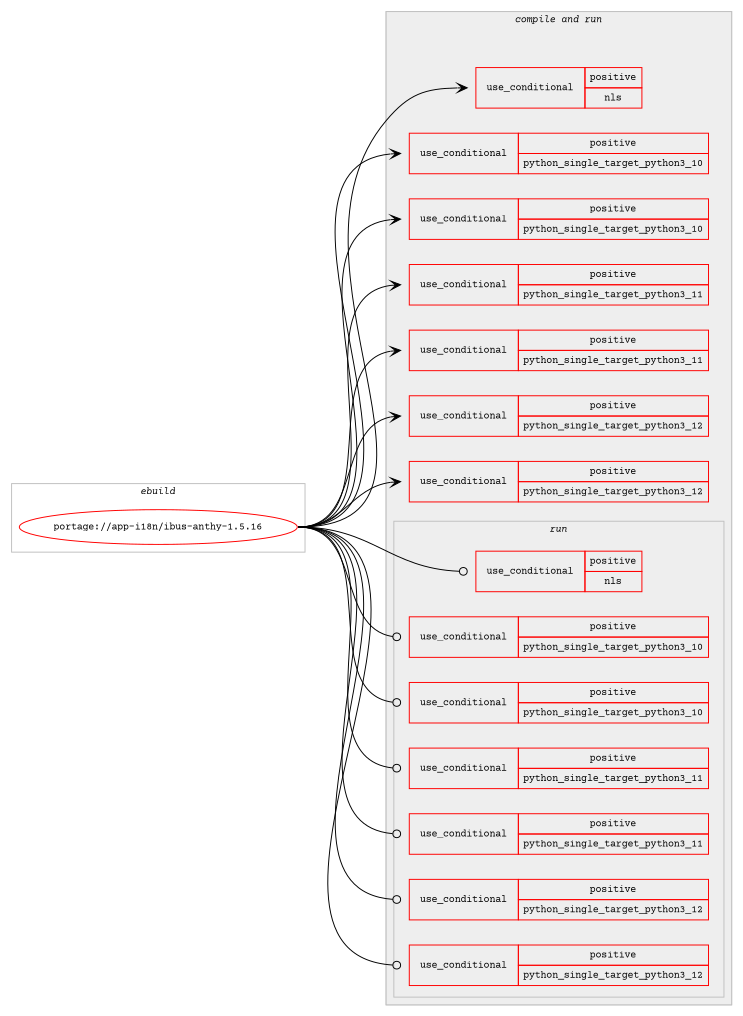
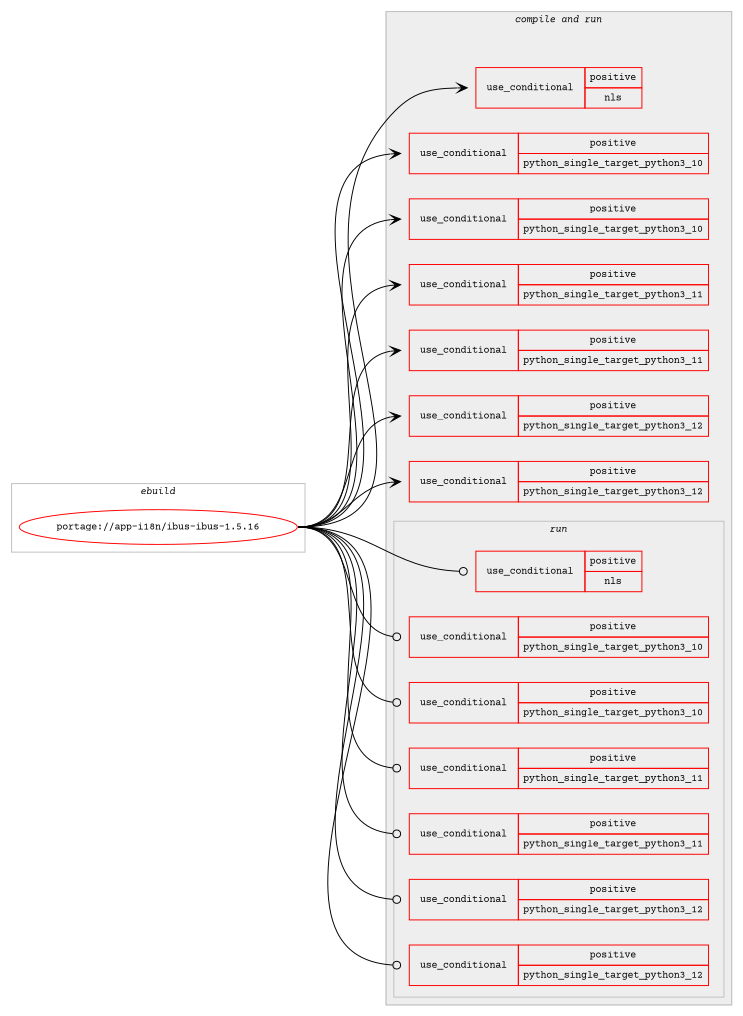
node "portage://app-i18n/ibus-anthy-1.5.16": label "portage://app-i18n/ibus-anthy-1.5.16" -> "portage://app-i18n/ibus-ibus-1.5.16"
